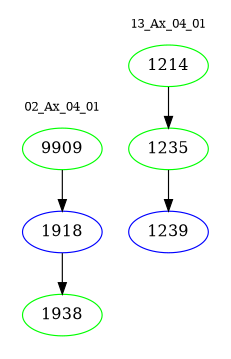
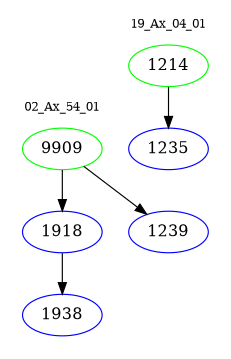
cluster "13_Ax_04_01": label "13_Ax_04_01" -> "19_Ax_04_01"
cluster "02_Ax_04_01": label "02_Ax_04_01" -> "02_Ax_54_01"
node "1235": color green -> blue
edge "1235" -> "1239": now "9909" -> "1239"
node "1938": color green -> blue
